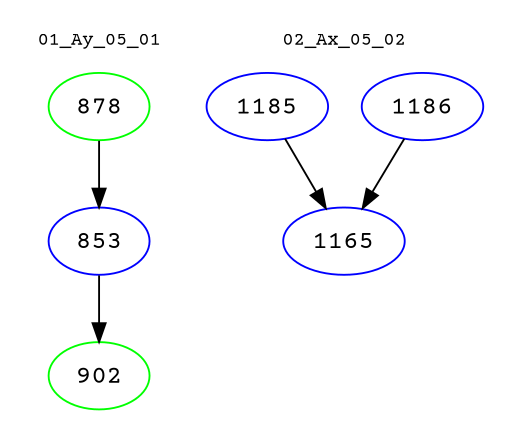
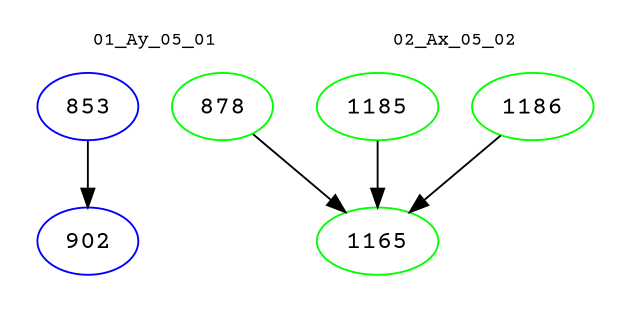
node "1185": color blue -> green
node "1186": color blue -> green
edge "878" -> "853": now "878" -> "1165"
node "1165": color blue -> green
node "902": color green -> blue
